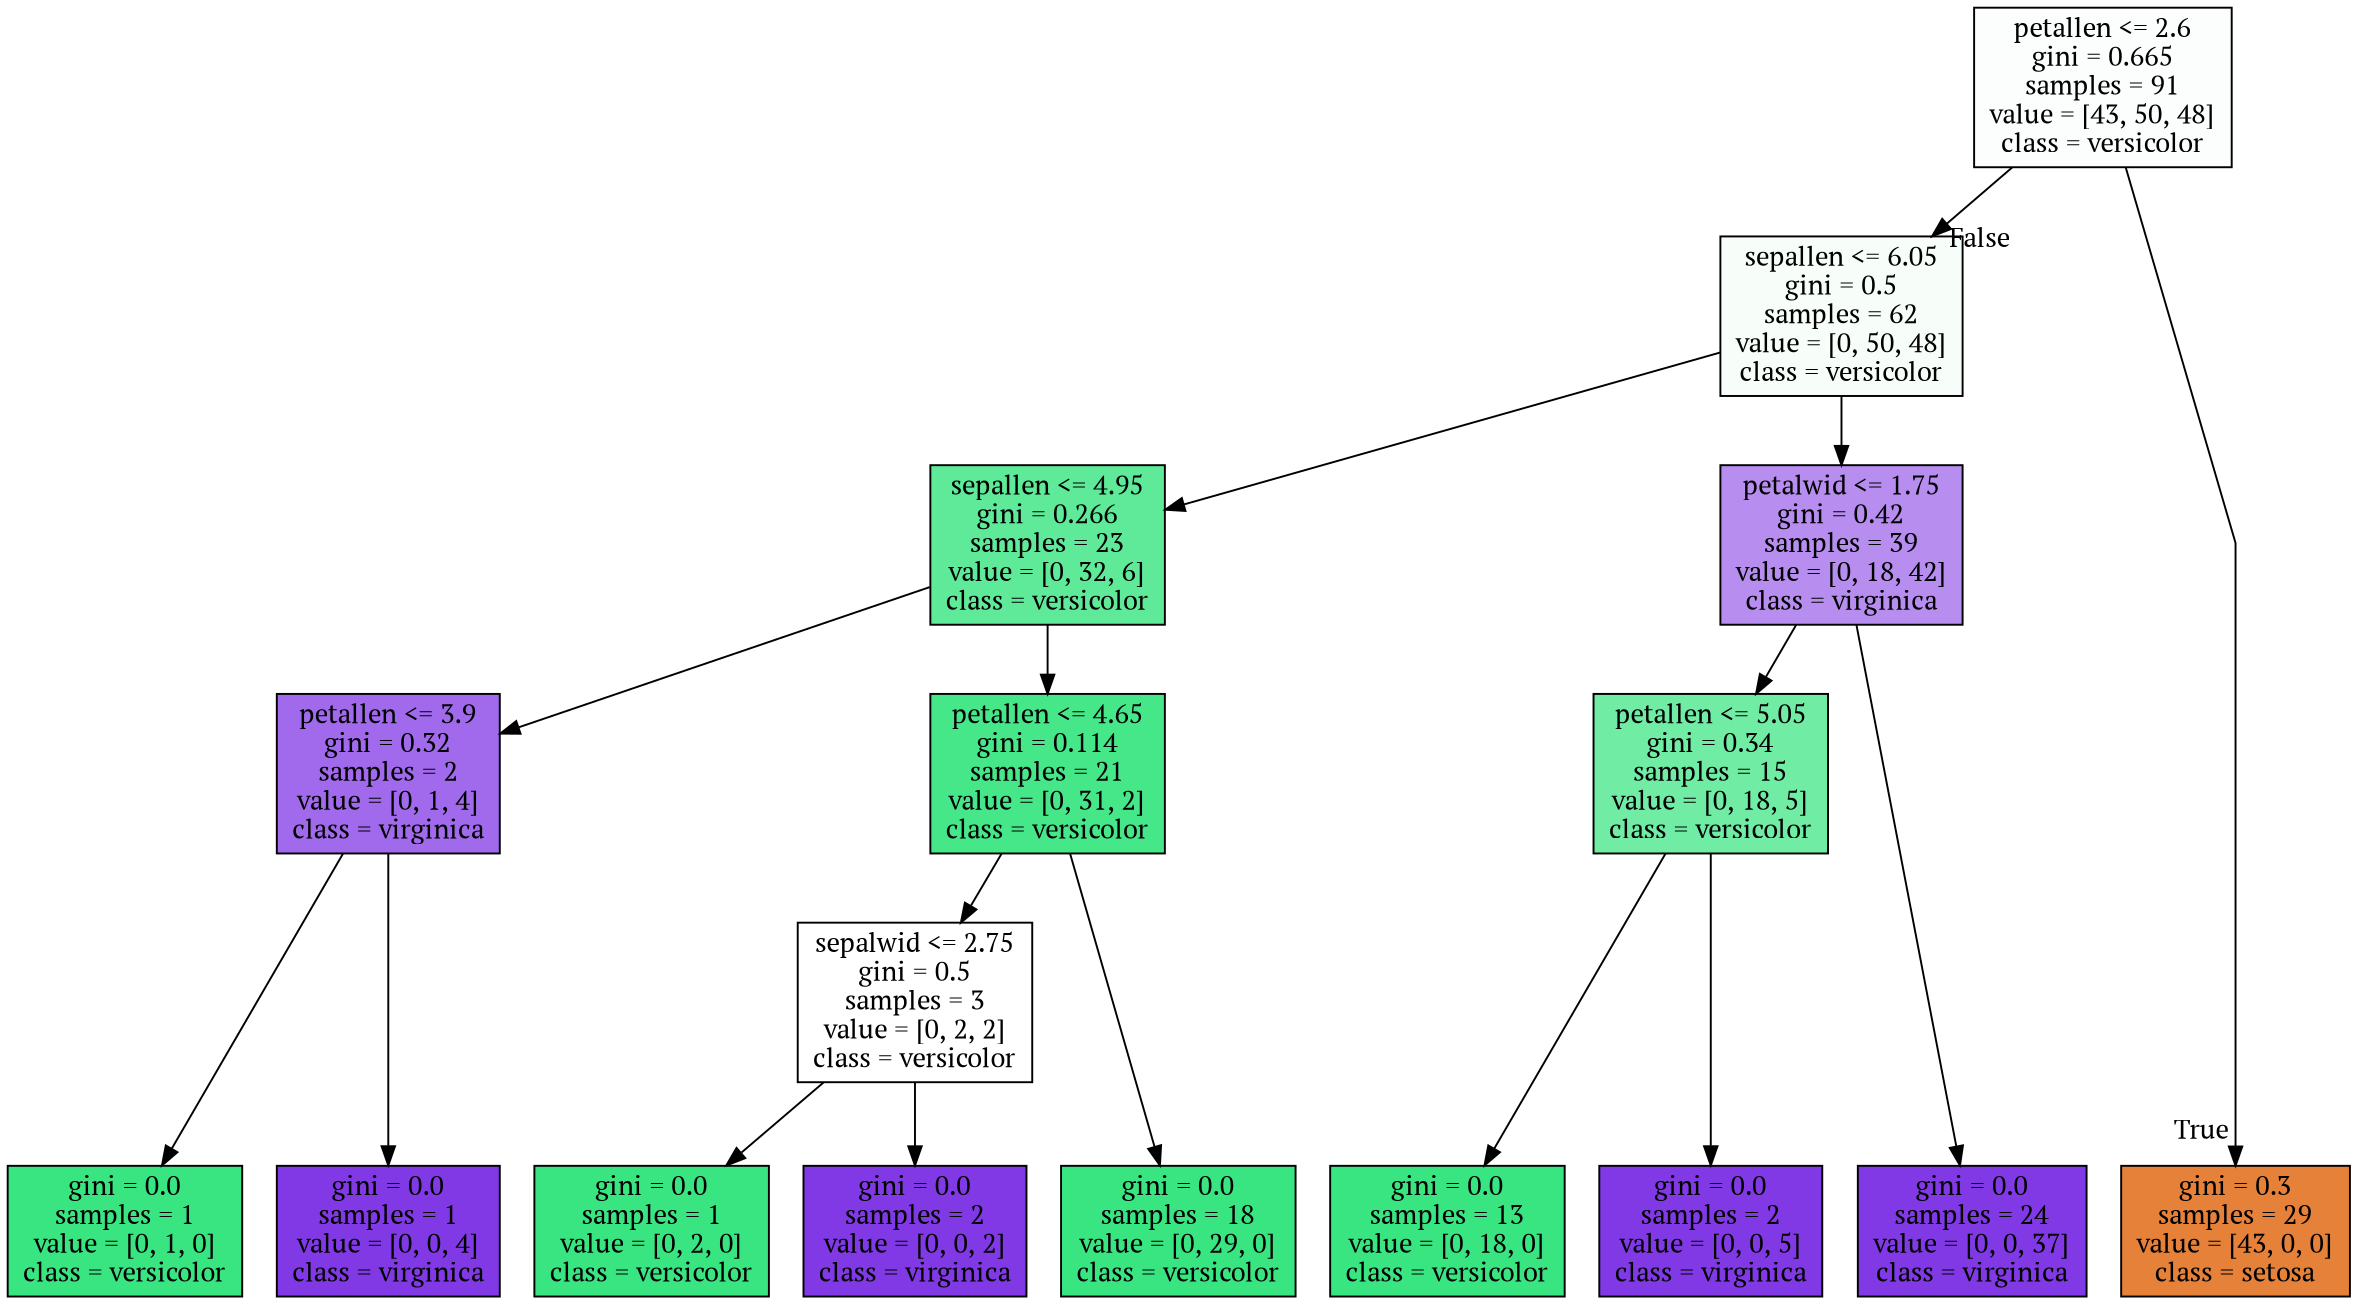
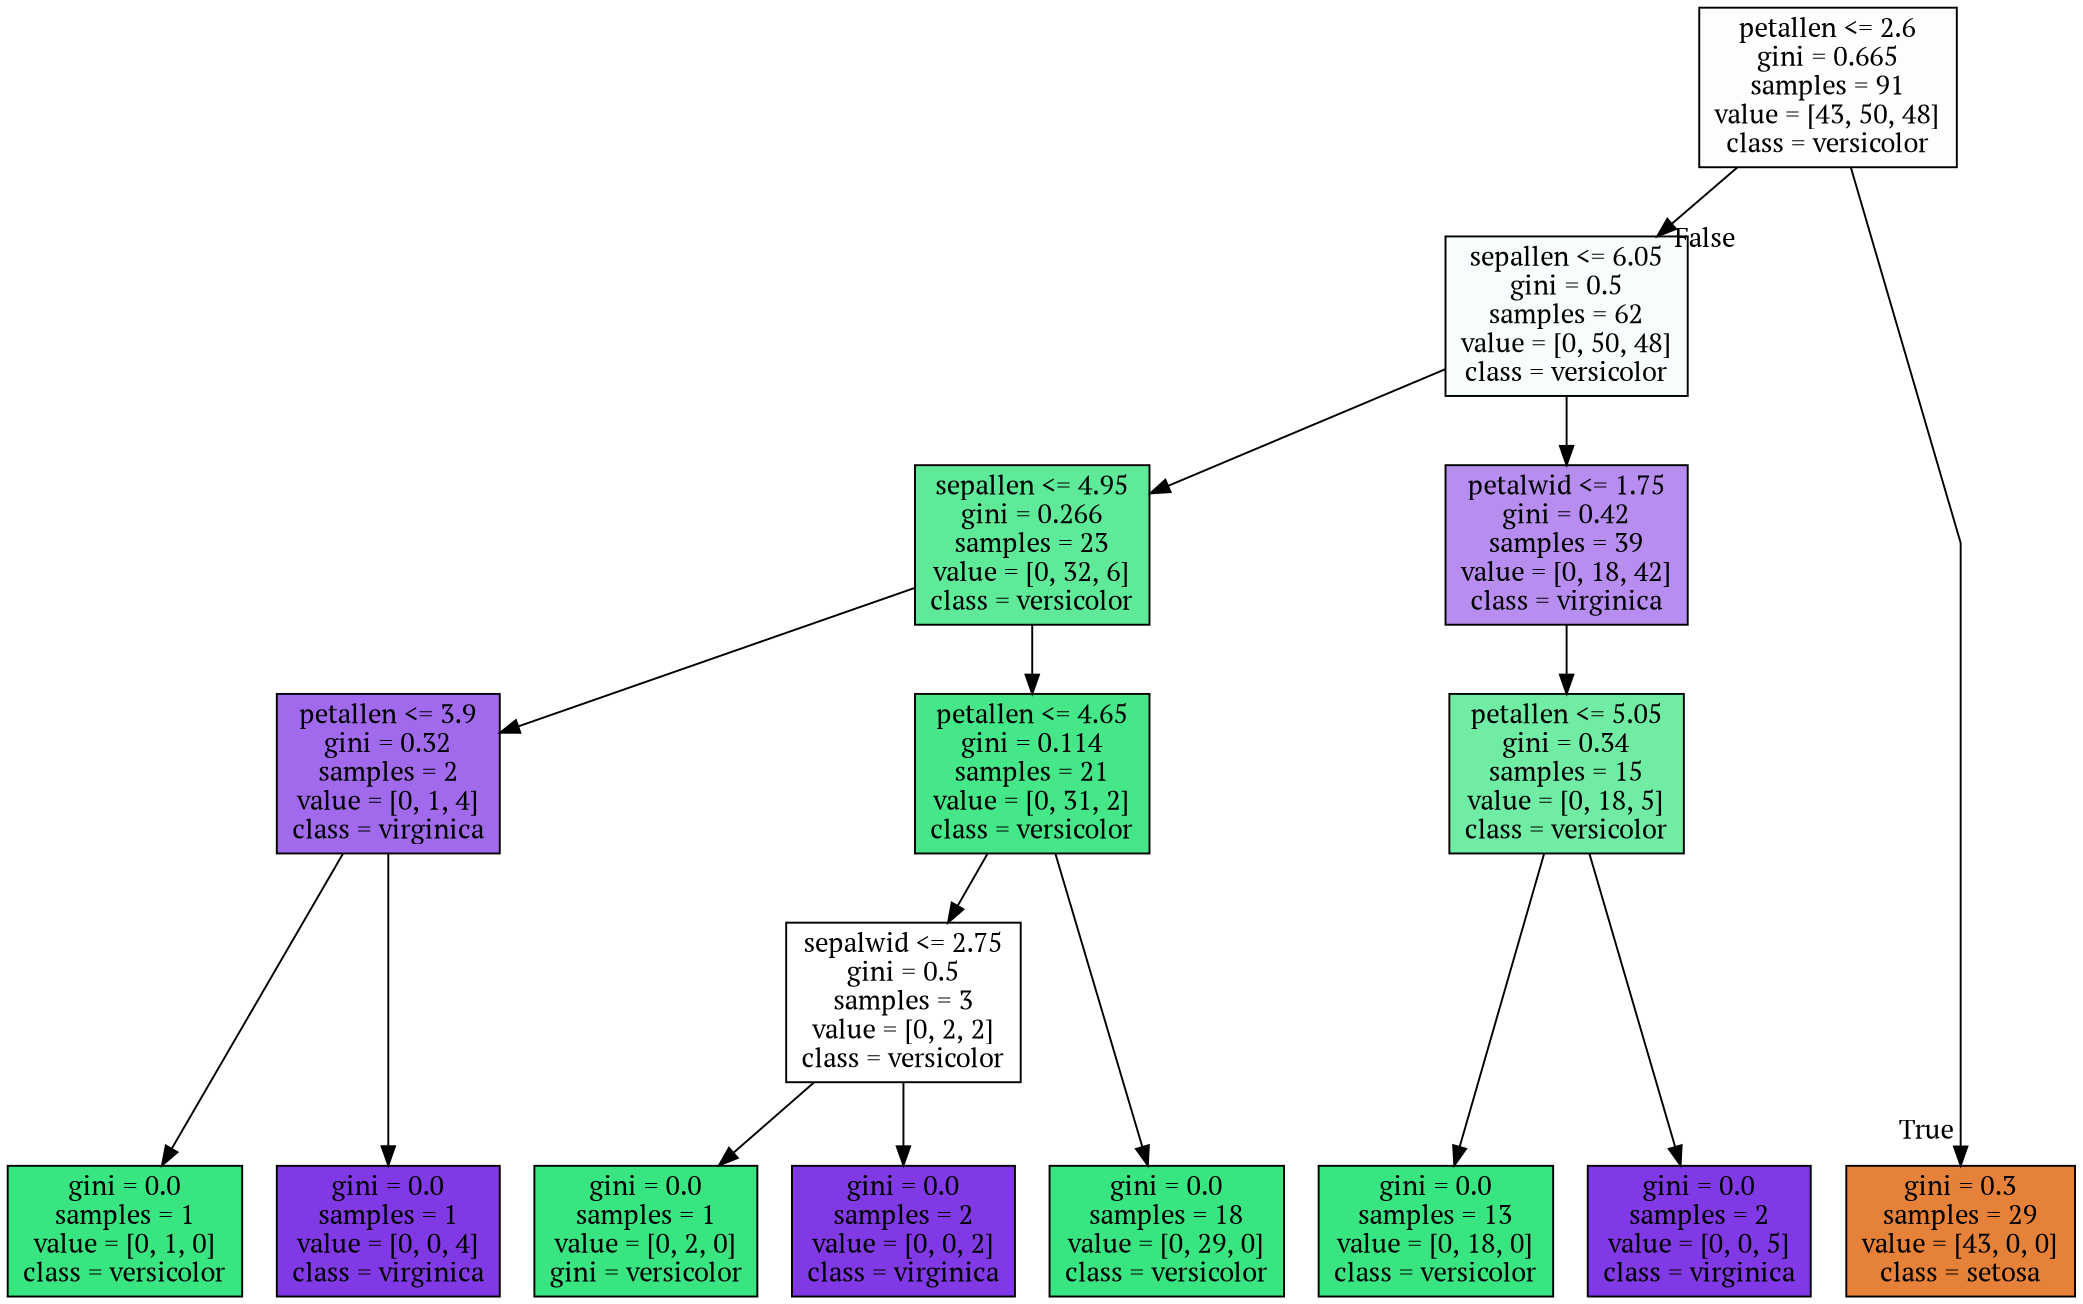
node "gini = 0.0 samples = 1 value = [0, 2, 0] class = versicolor": label "gini = 0.0 samples = 1 value = [0, 2, 0] class = versicolor" -> "gini = 0.0 samples = 1 value = [0, 2, 0] gini = versicolor"
node "gini = 0.0 samples = 24 value = [0, 0, 37] class = virginica": removed
